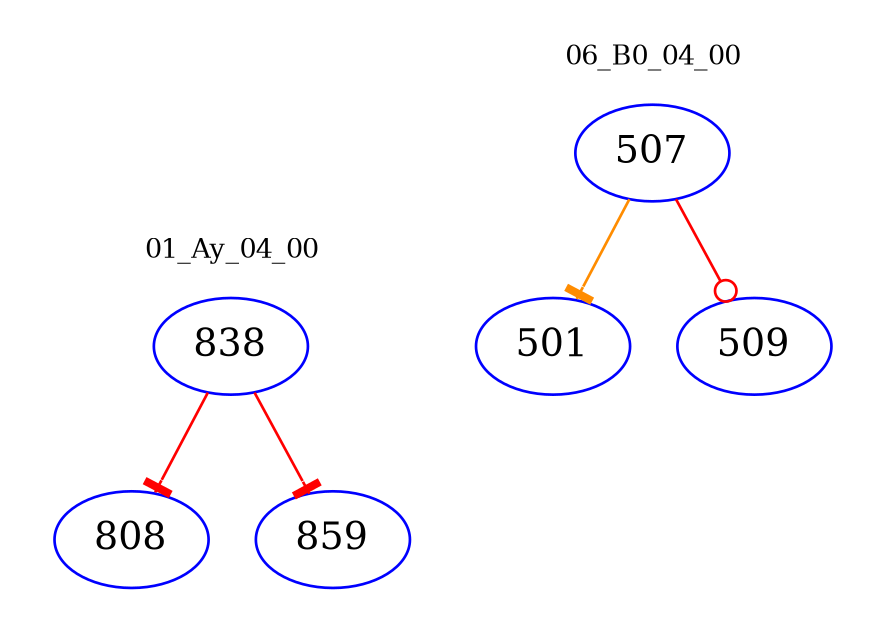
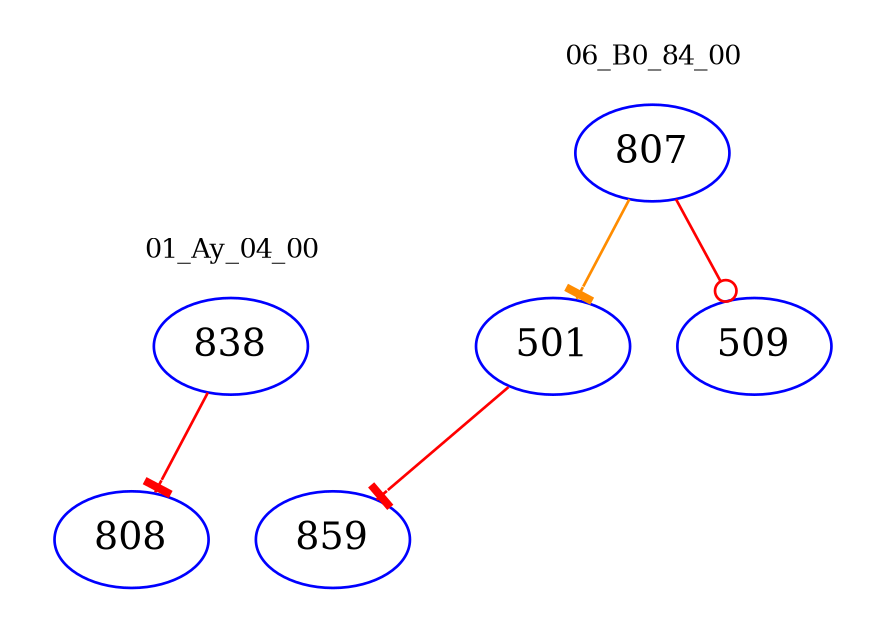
cluster "06_B0_04_00": label "06_B0_04_00" -> "06_B0_84_00"
node "507": label "507" -> "807"
edge "838" -> "859": now "501" -> "859"
